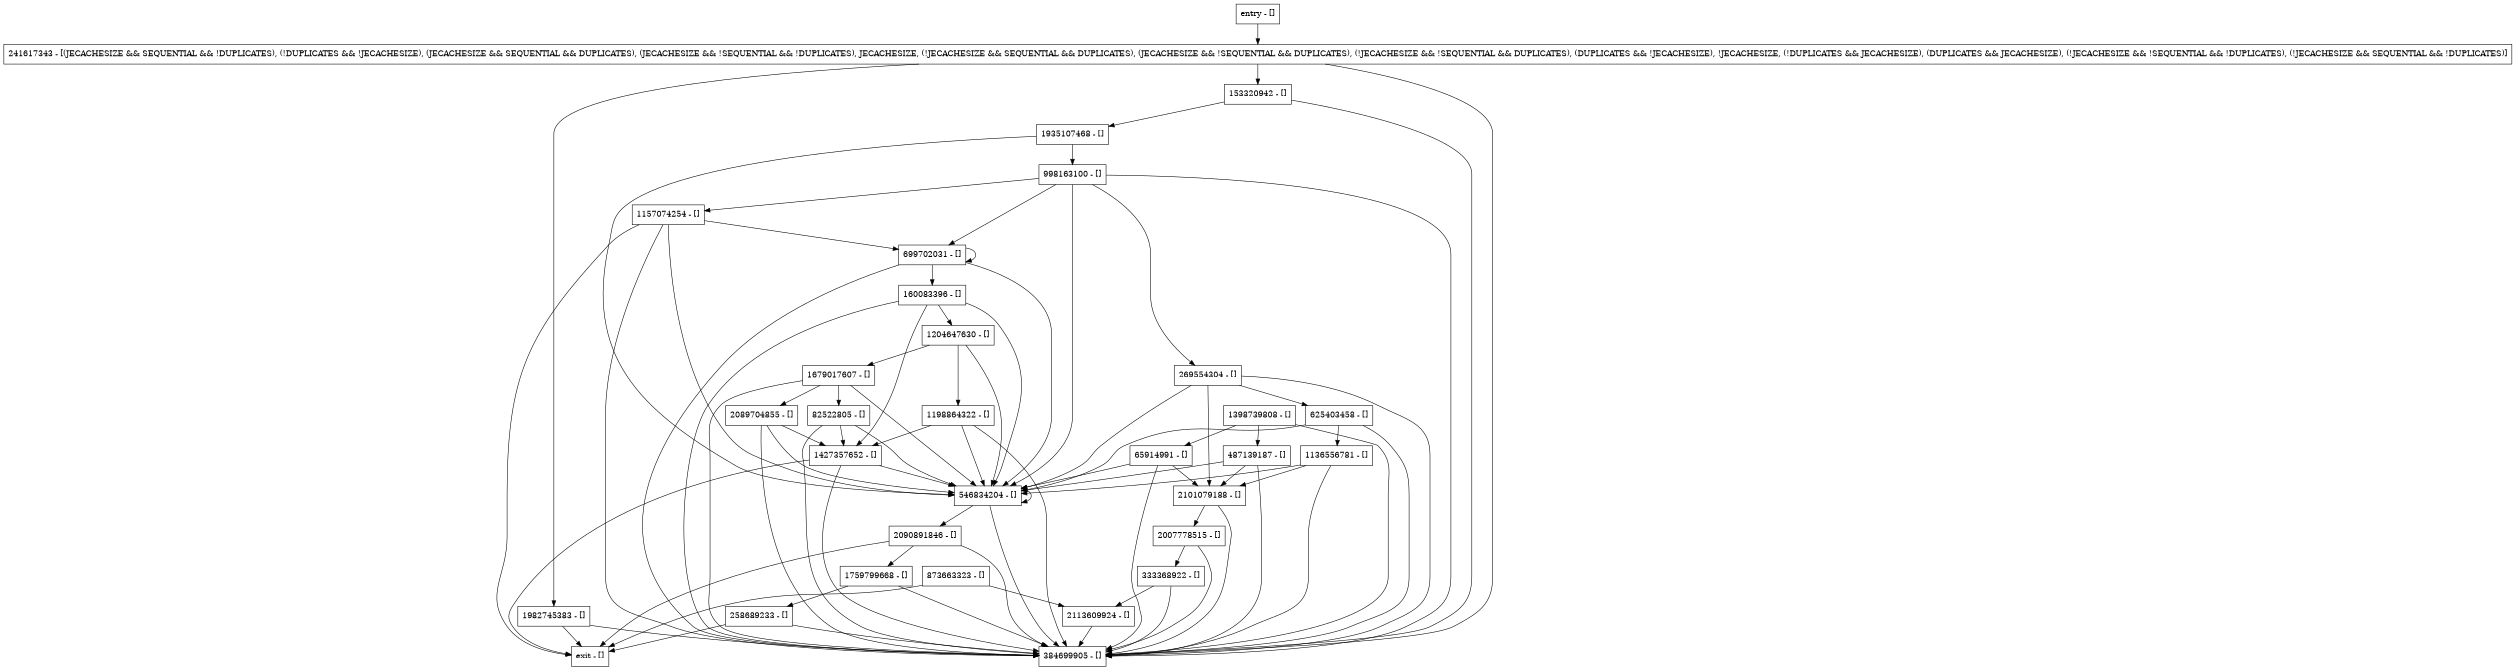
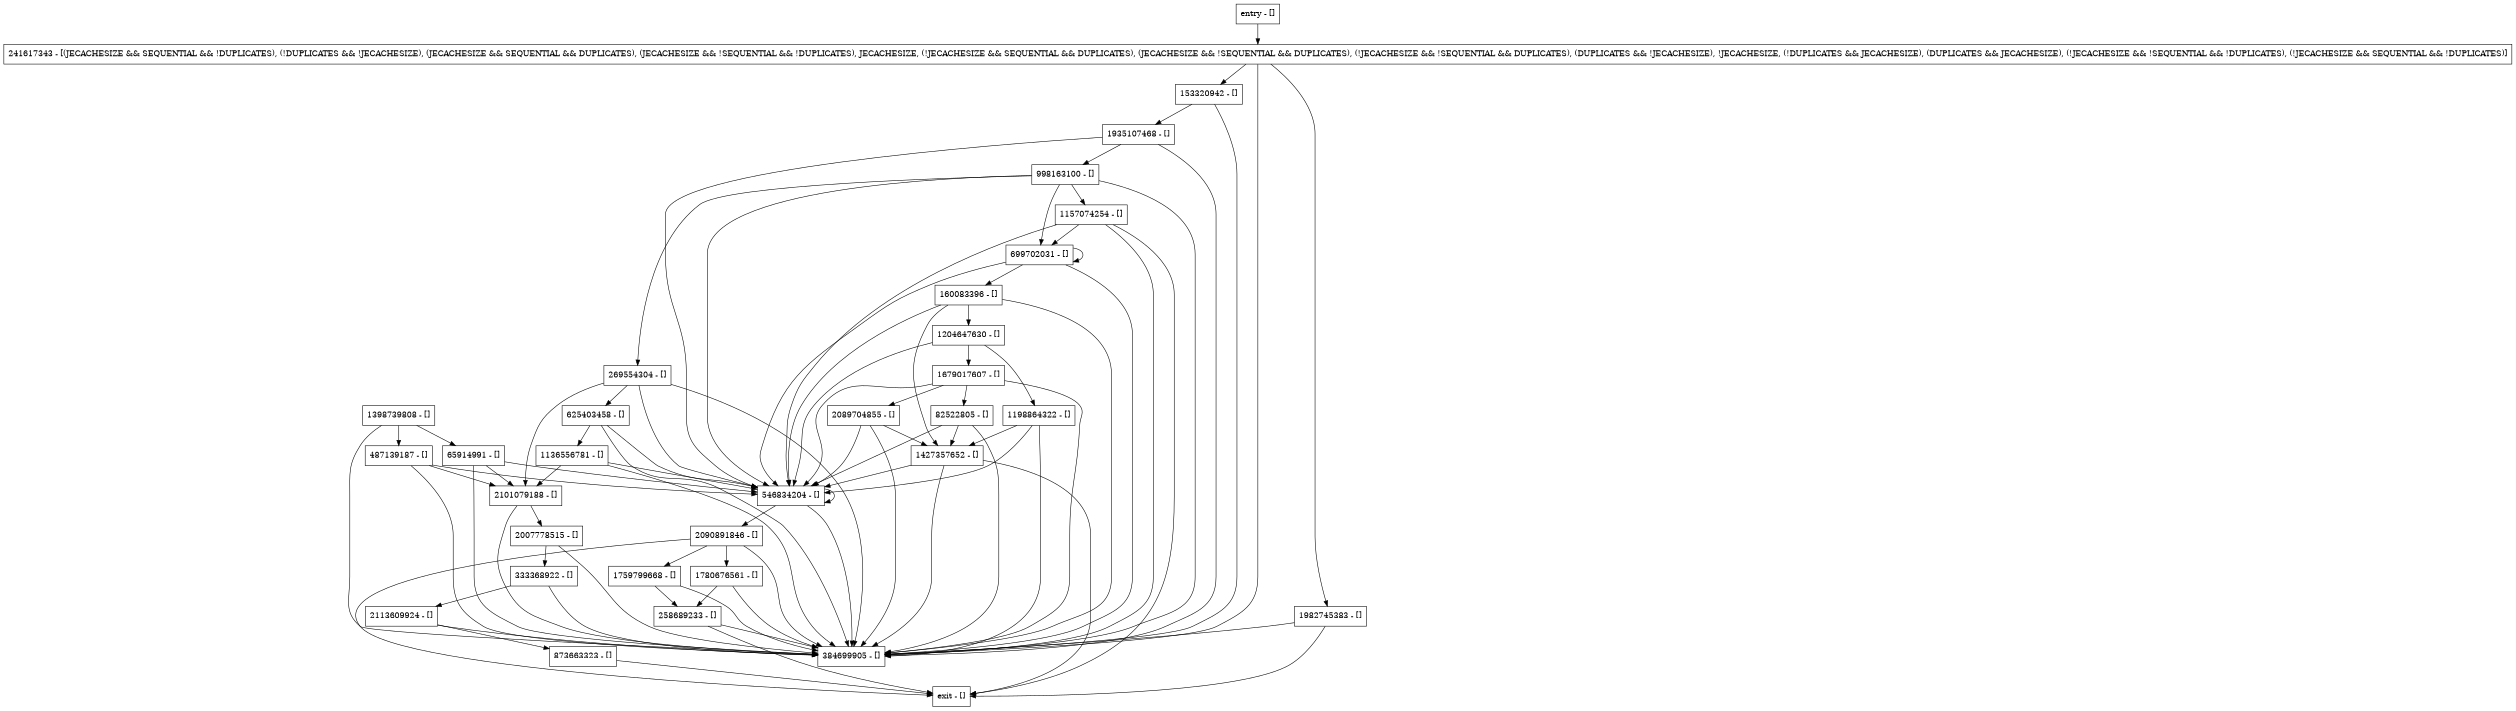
edge "1935107468 - []" -> "384699905 - []": added
node "1780676561 - []": added
edge "873663323 - []" -> "2113609924 - []": reversed
